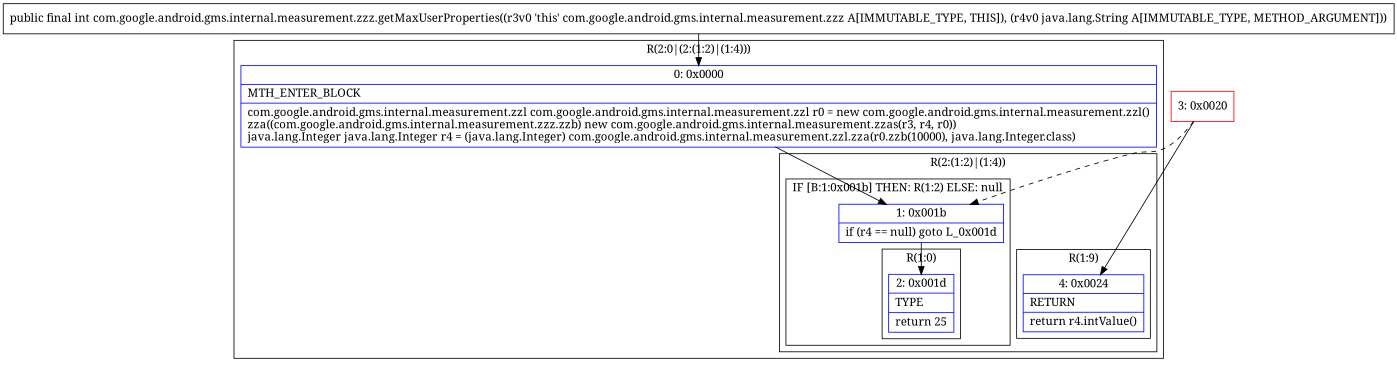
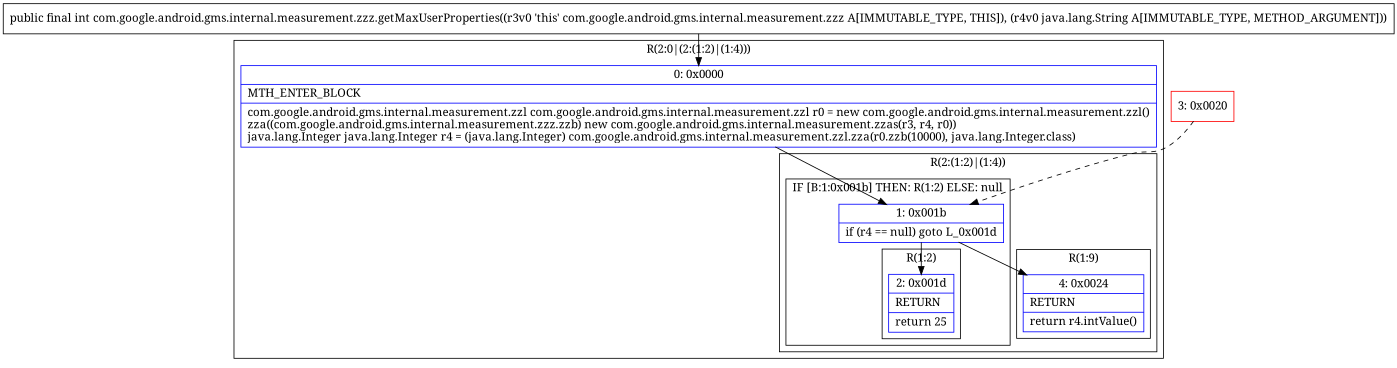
edge "3: 0x0020" -> "4: 0x0024": now "1: 0x001b" -> "4: 0x0024"
cluster "R(1:0)": label "R(1:0)" -> "R(1:2)"
node "2: 0x001d": text "TYPE" -> "RETURN"
